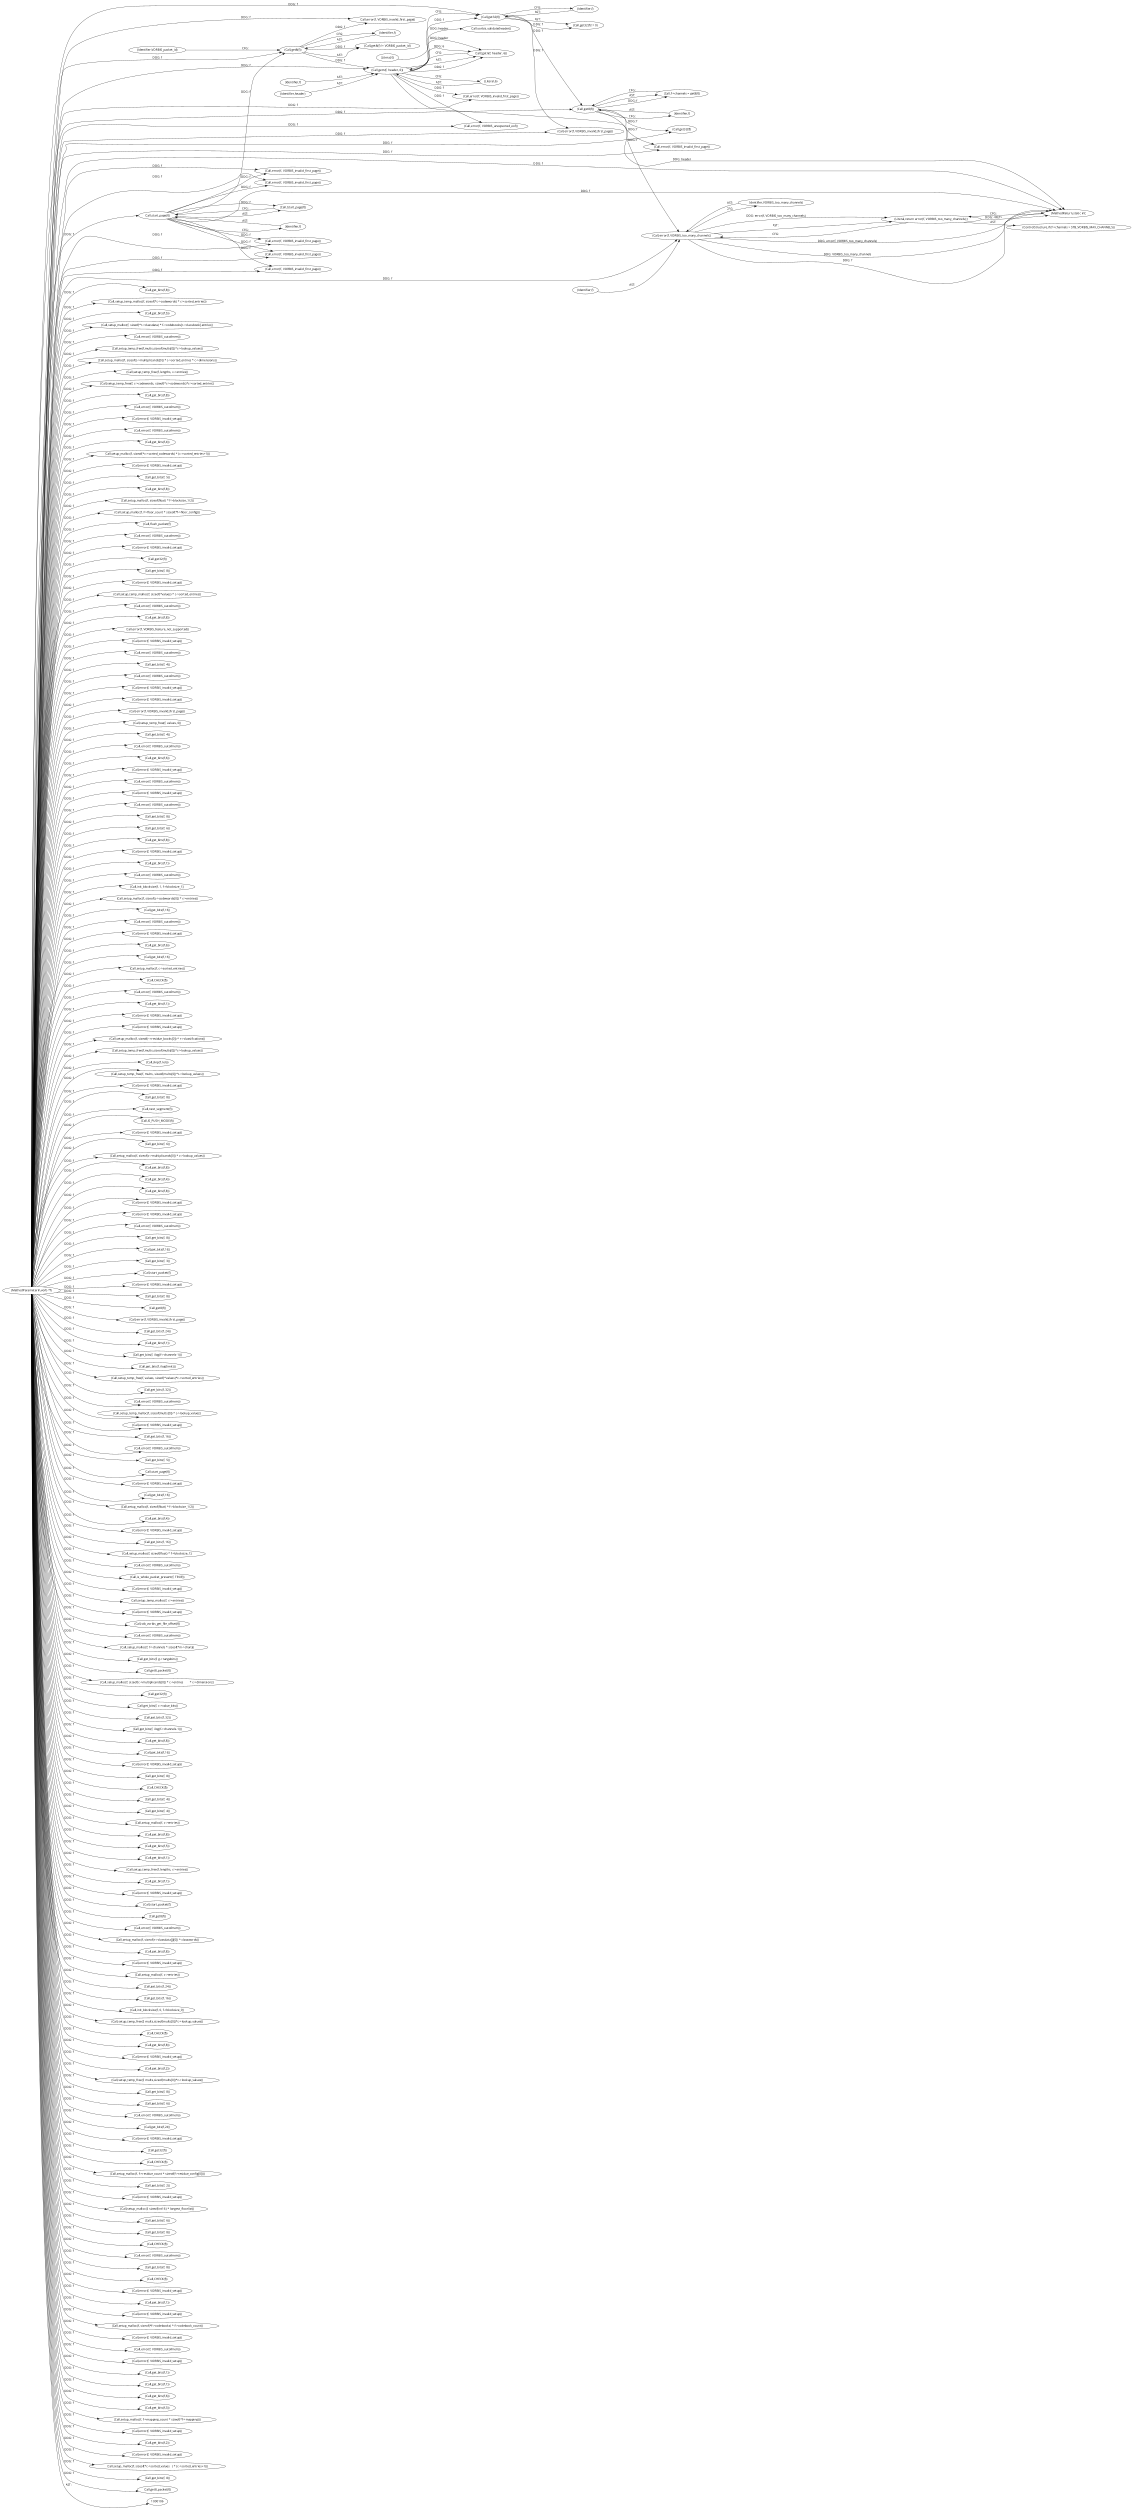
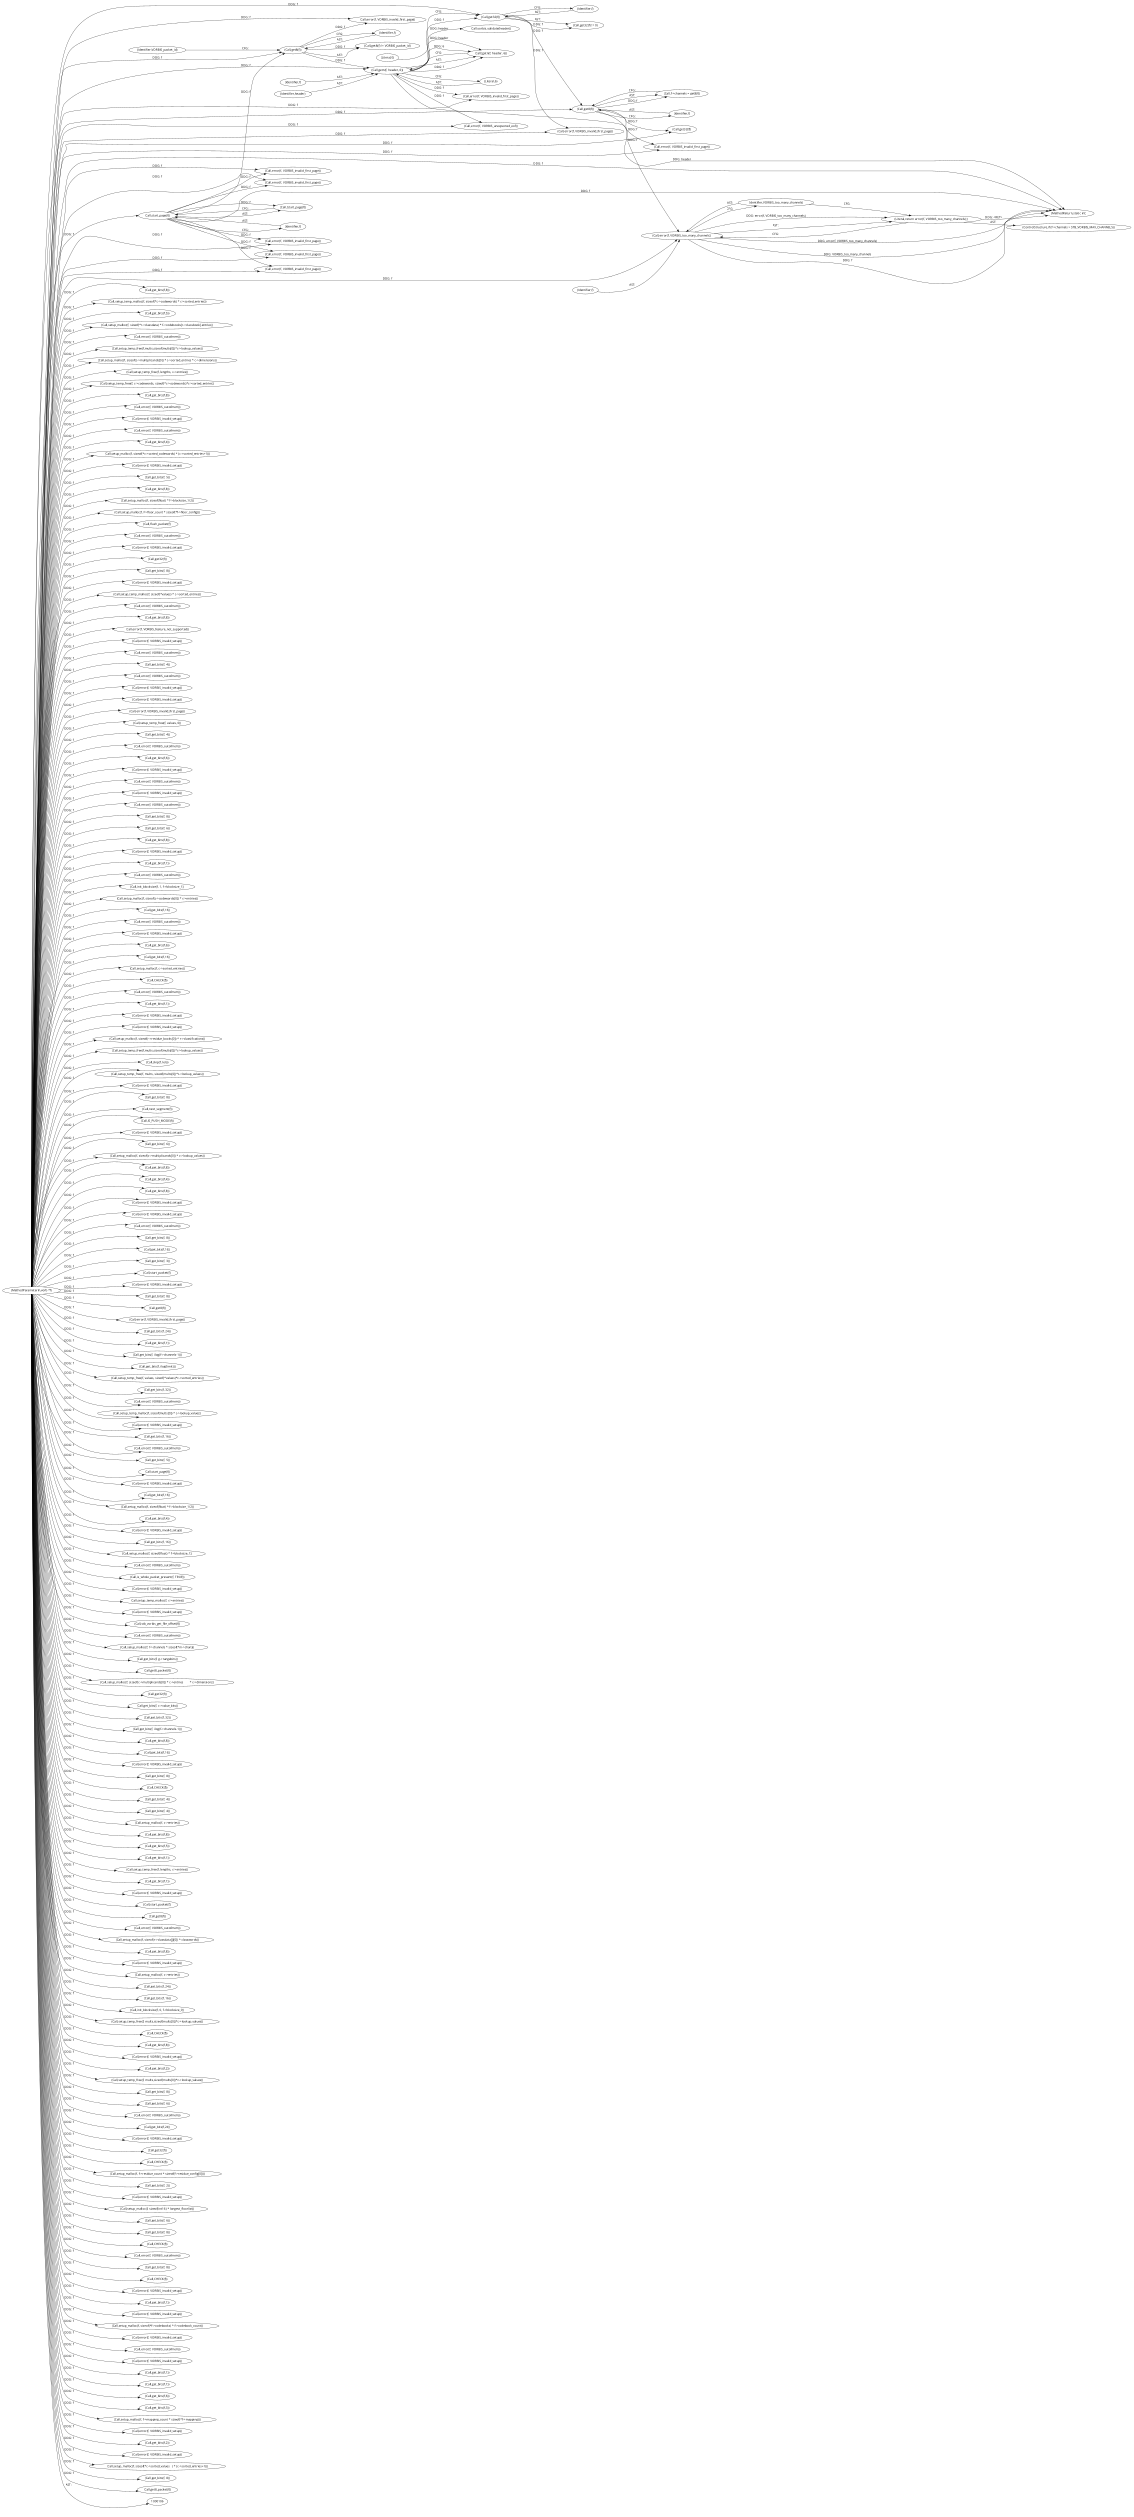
edge "(MethodReturn,static int)" -> "(Literal,return error(f, VORBIS_too_many_channels);)": now "(Identifier,VORBIS_too_many_channels)" -> "(Literal,return error(f, VORBIS_too_many_channels);)"
